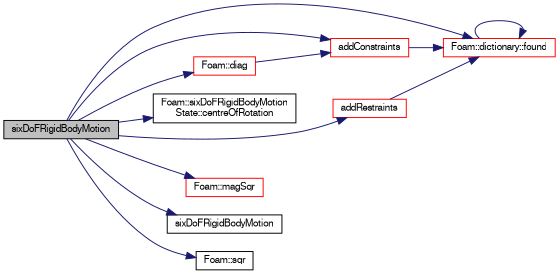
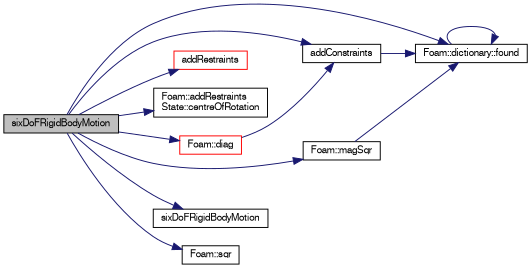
node "addConstraints": color red -> black
node "Foam::dictionary::found": color red -> black
edge "addRestraints" -> "Foam::dictionary::found": now "Foam::magSqr" -> "Foam::dictionary::found"
node "Foam::sixDoFRigidBodyMotion State::centreOfRotation": label "Foam::sixDoFRigidBodyMotion State::centreOfRotation" -> "Foam::addRestraints State::centreOfRotation"
node "Foam::magSqr": color red -> black
